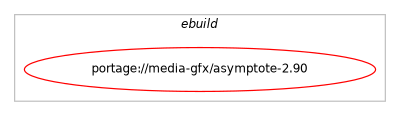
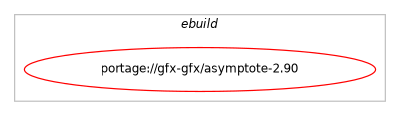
node "portage://media-gfx/asymptote-2.90": label "portage://media-gfx/asymptote-2.90" -> "portage://gfx-gfx/asymptote-2.90"
